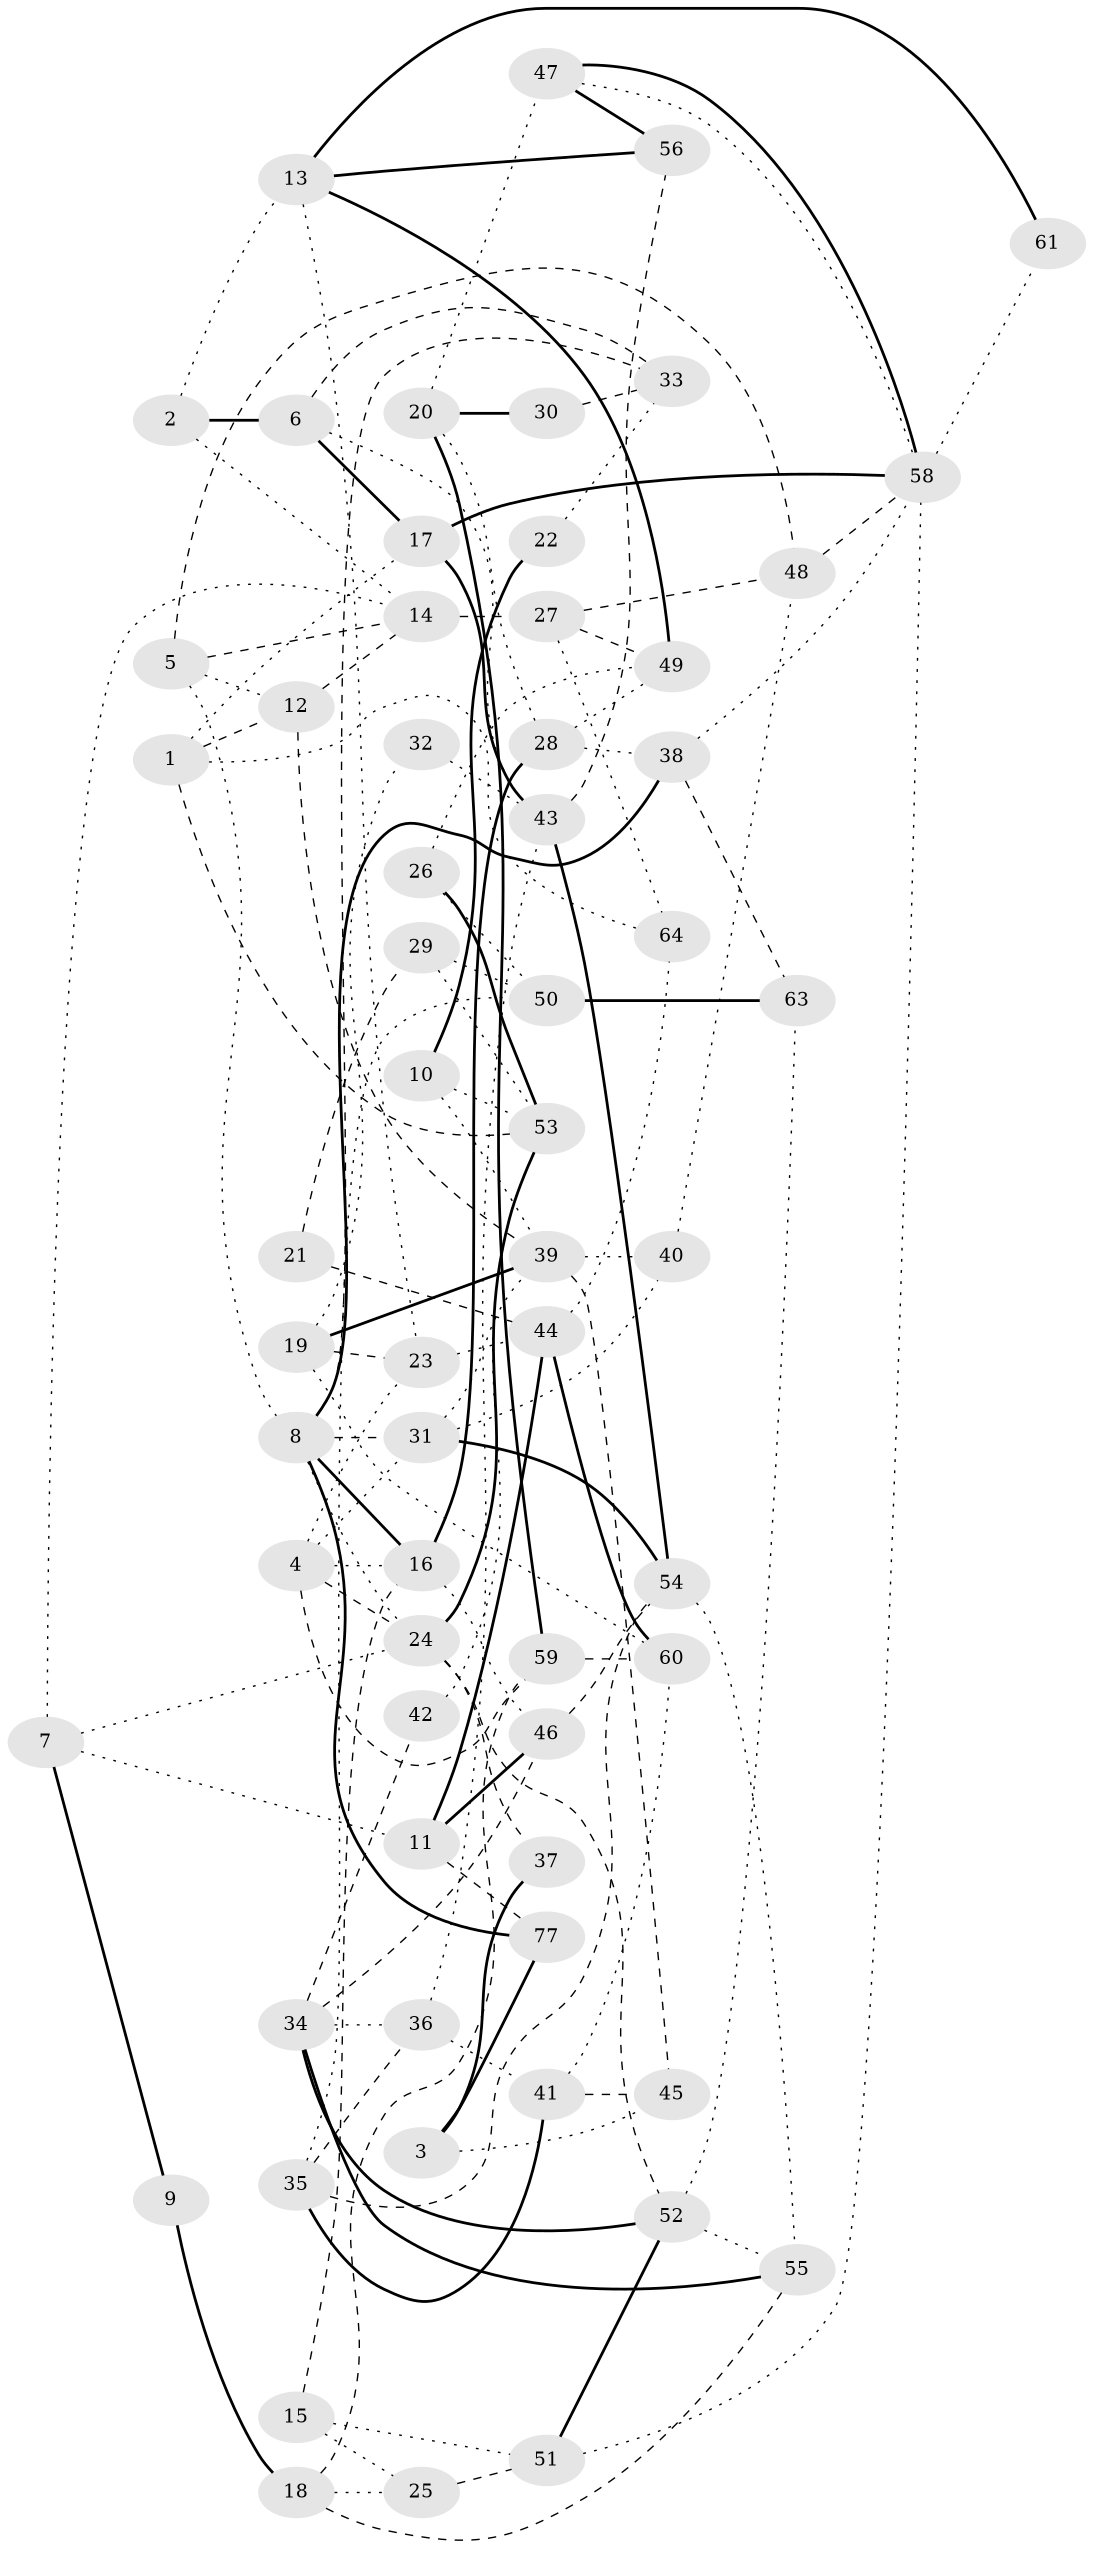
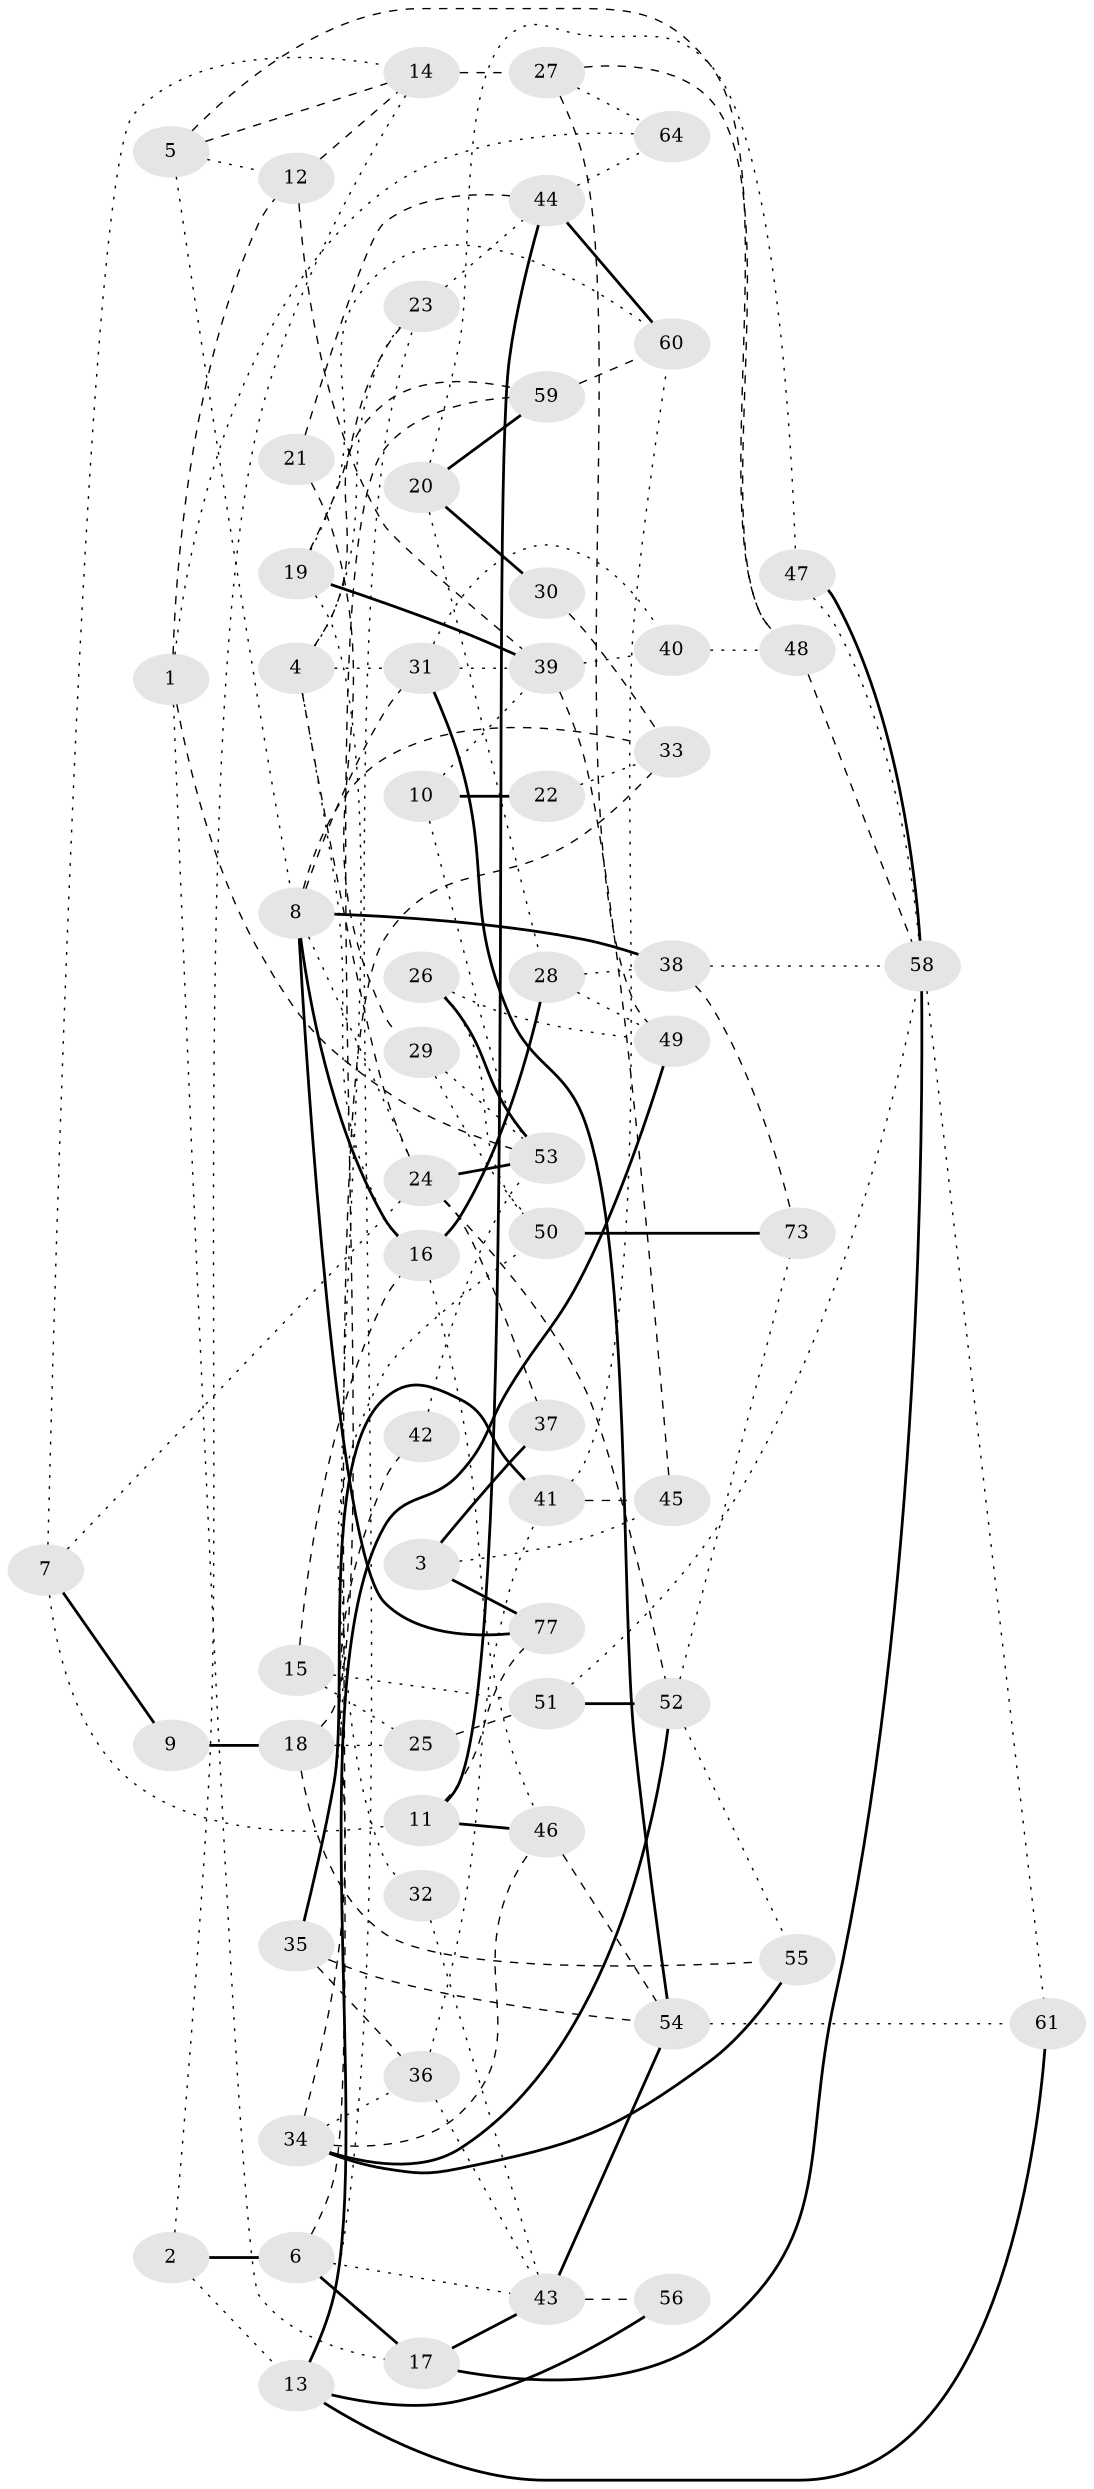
edge "47" -- "56": removed
node "63": label "63" -> "73"
edge "54" -- "55": now "54" -- "61"
